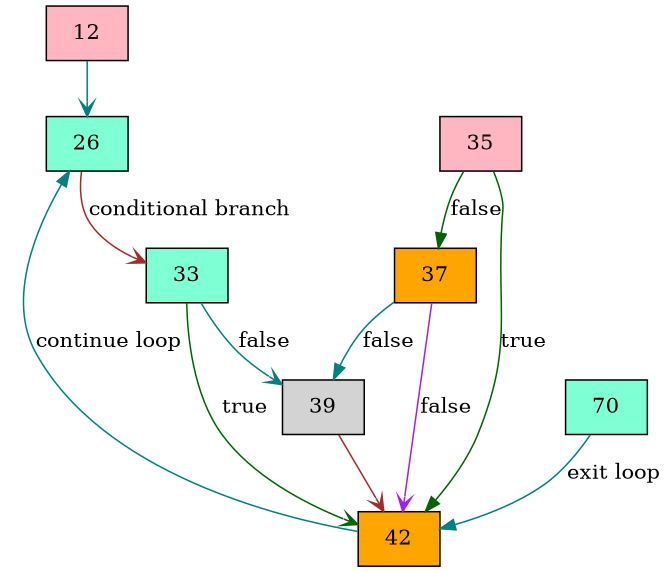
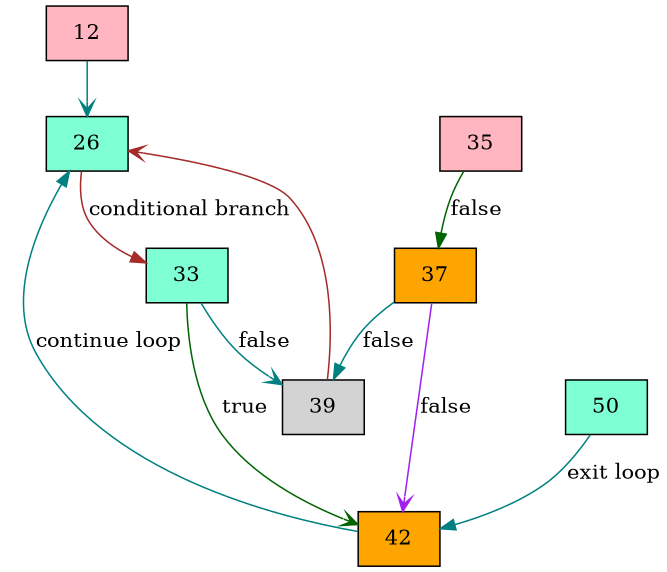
edge "26" -> "33": arrowhead vee -> normal
edge "35" -> "42": removed, label "true"
node "70": label "70" -> "50"
edge "39" -> "42": now "39" -> "26"
